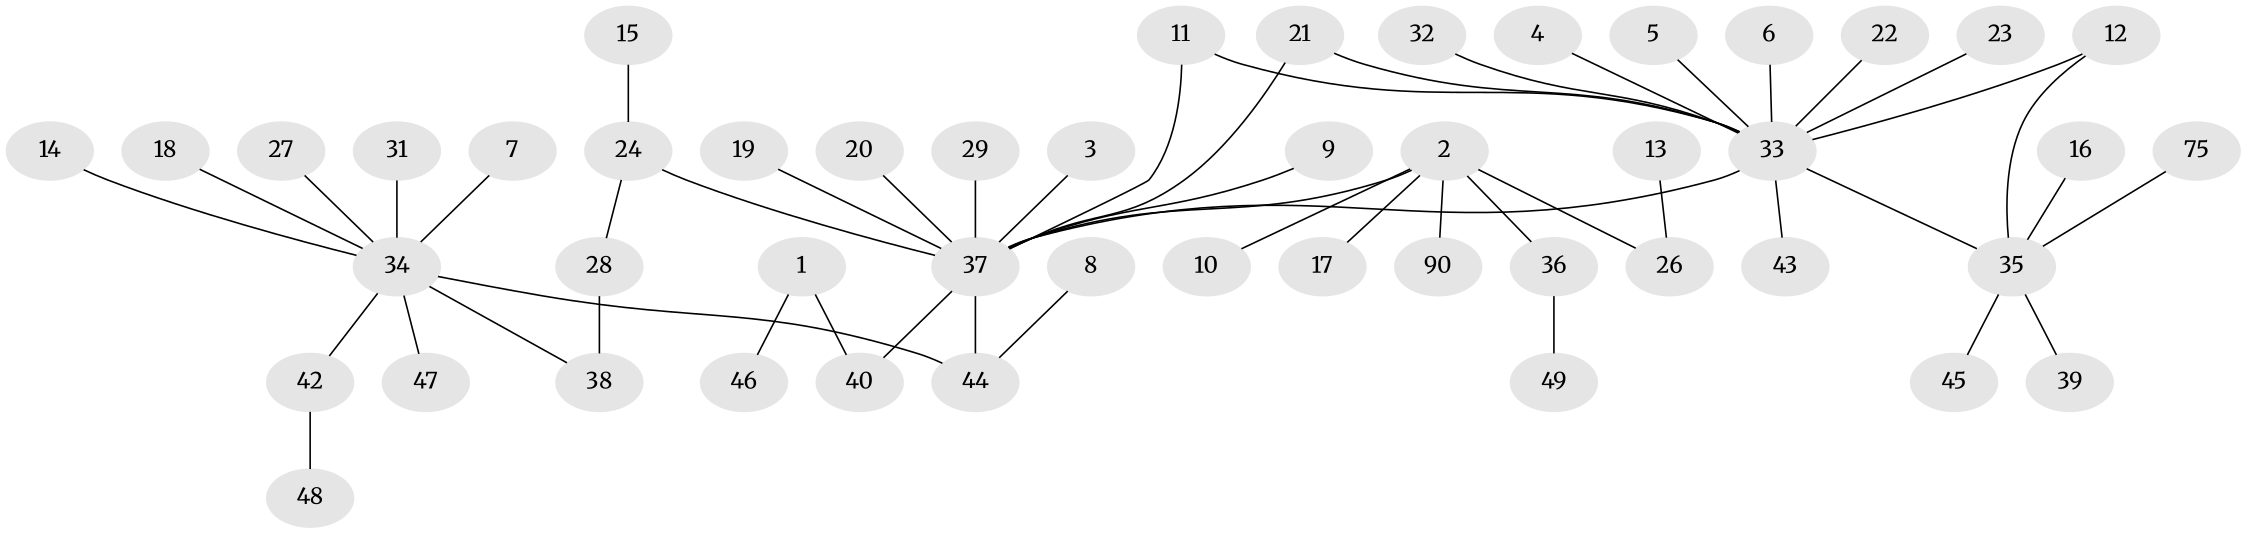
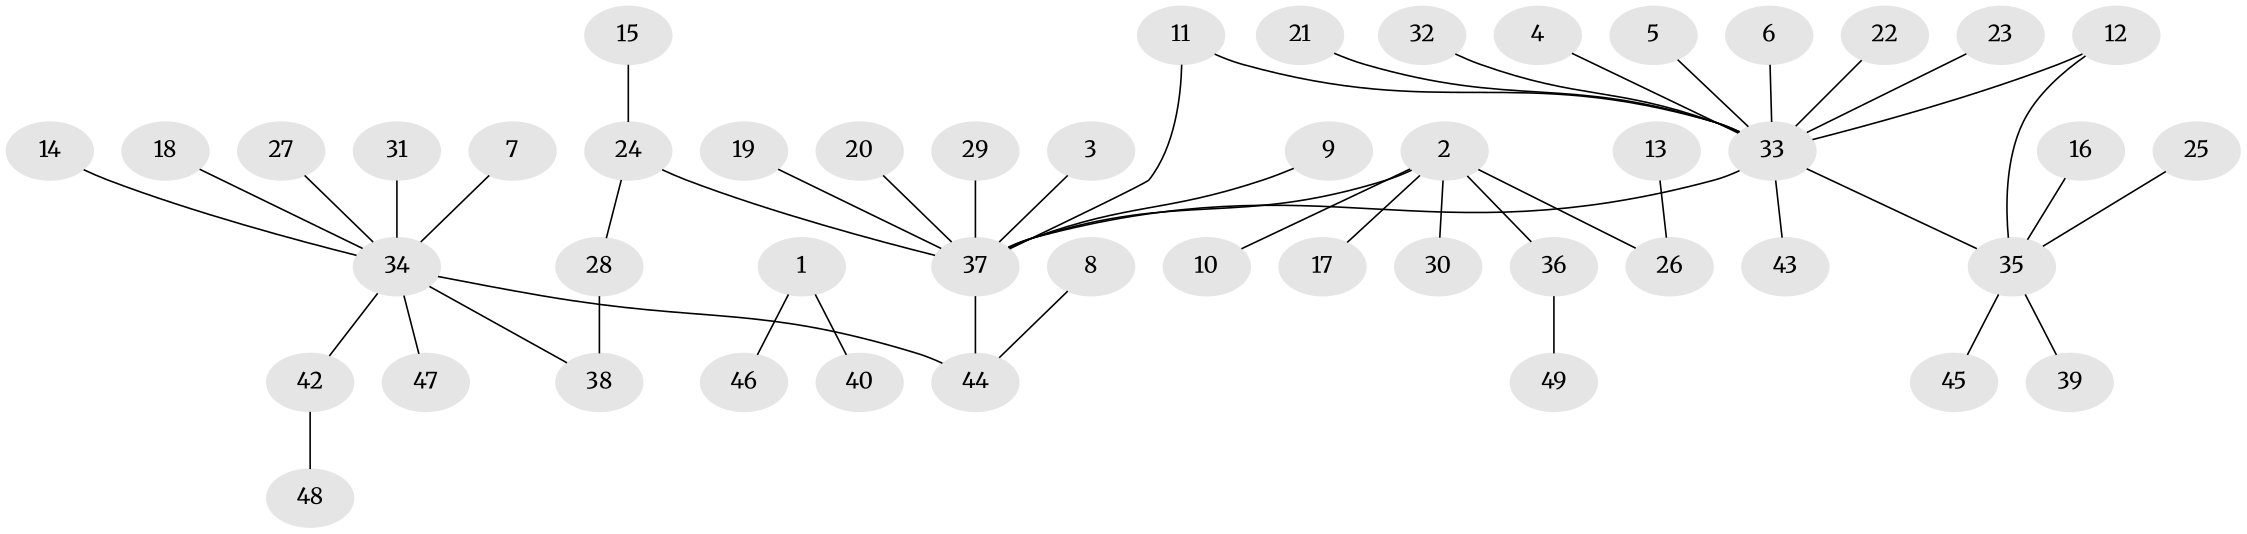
node "75": label "75" -> "25"
edge "21" -- "37": removed
node "90": label "90" -> "30"
edge "37" -- "40": removed
